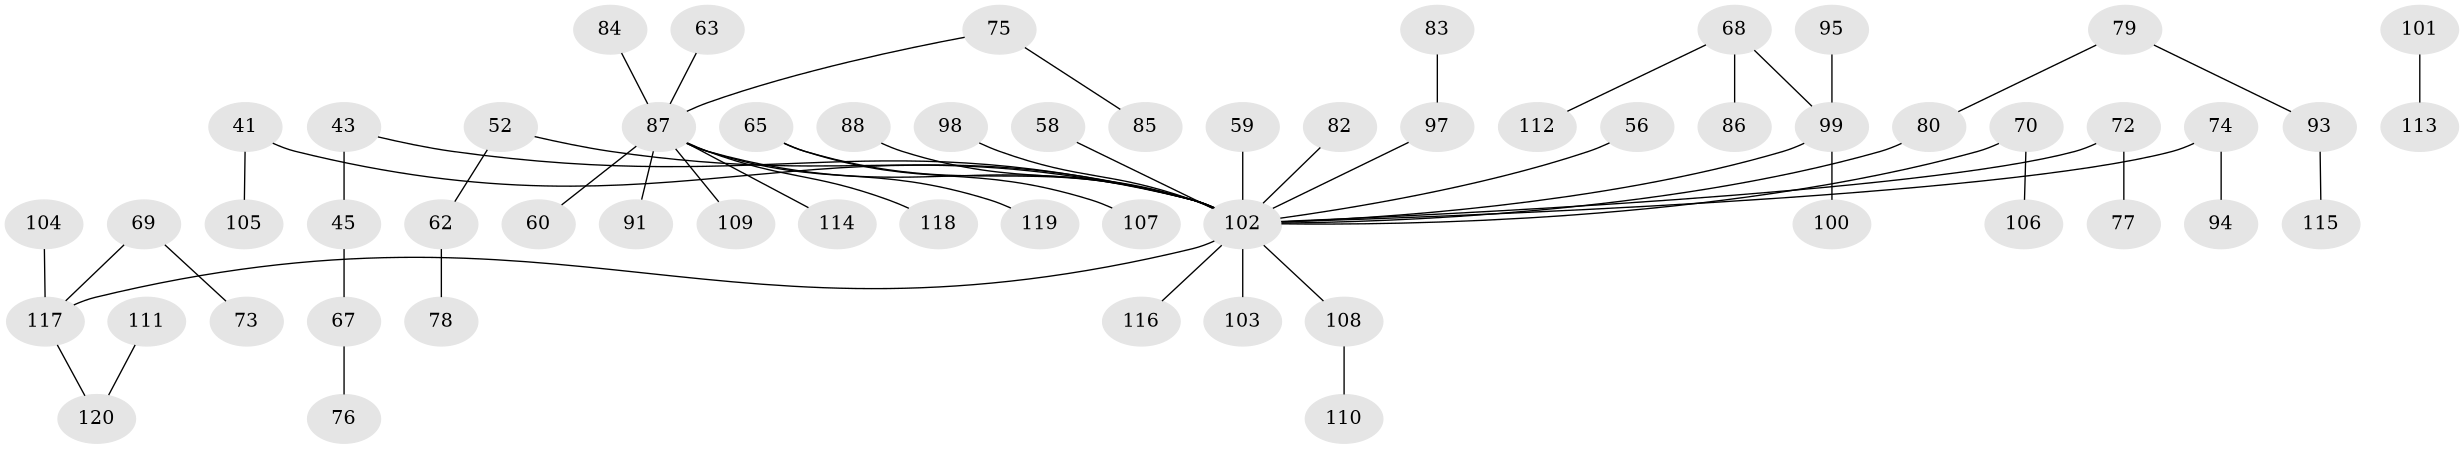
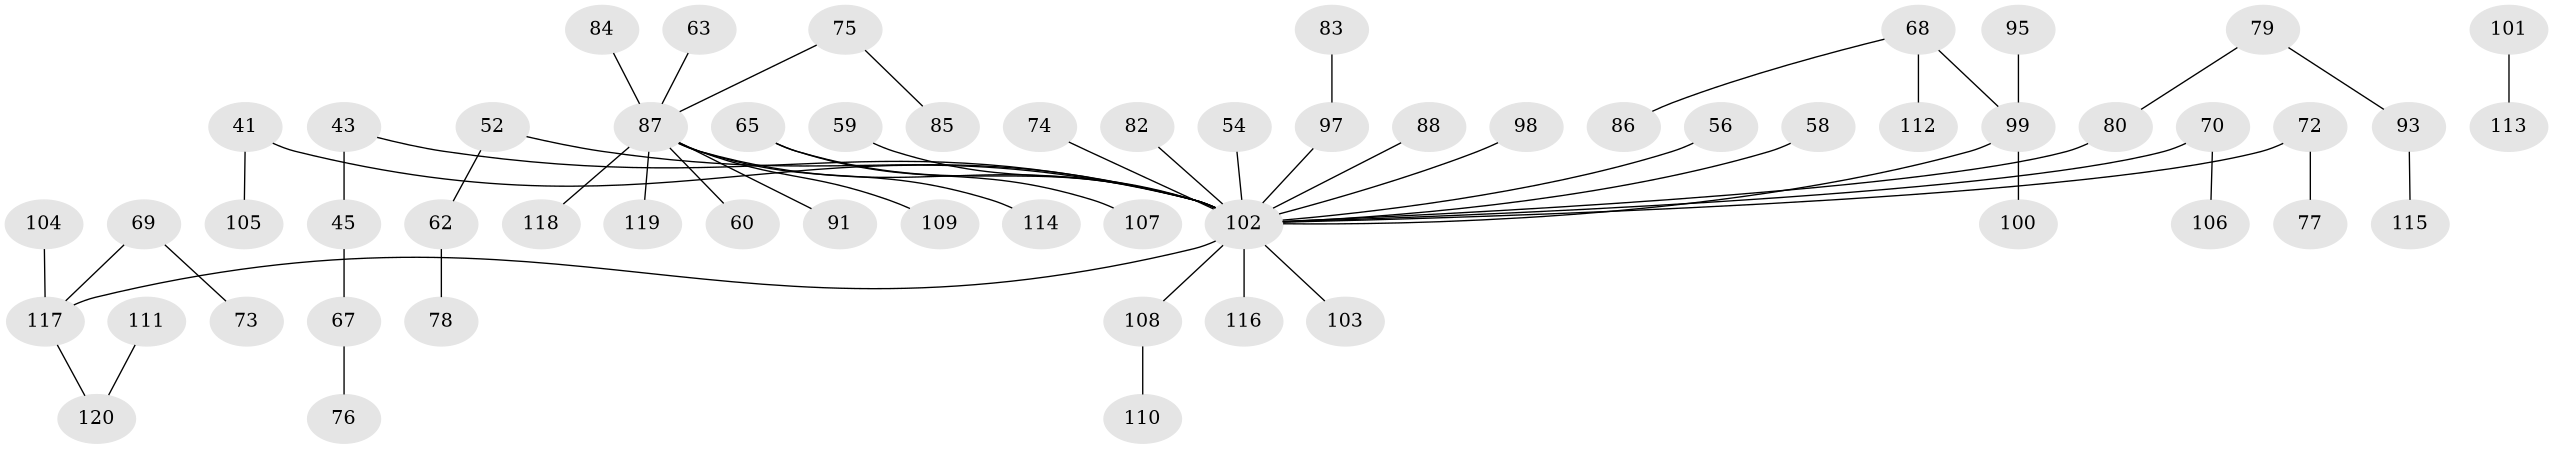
node "54": added
node "94": removed
